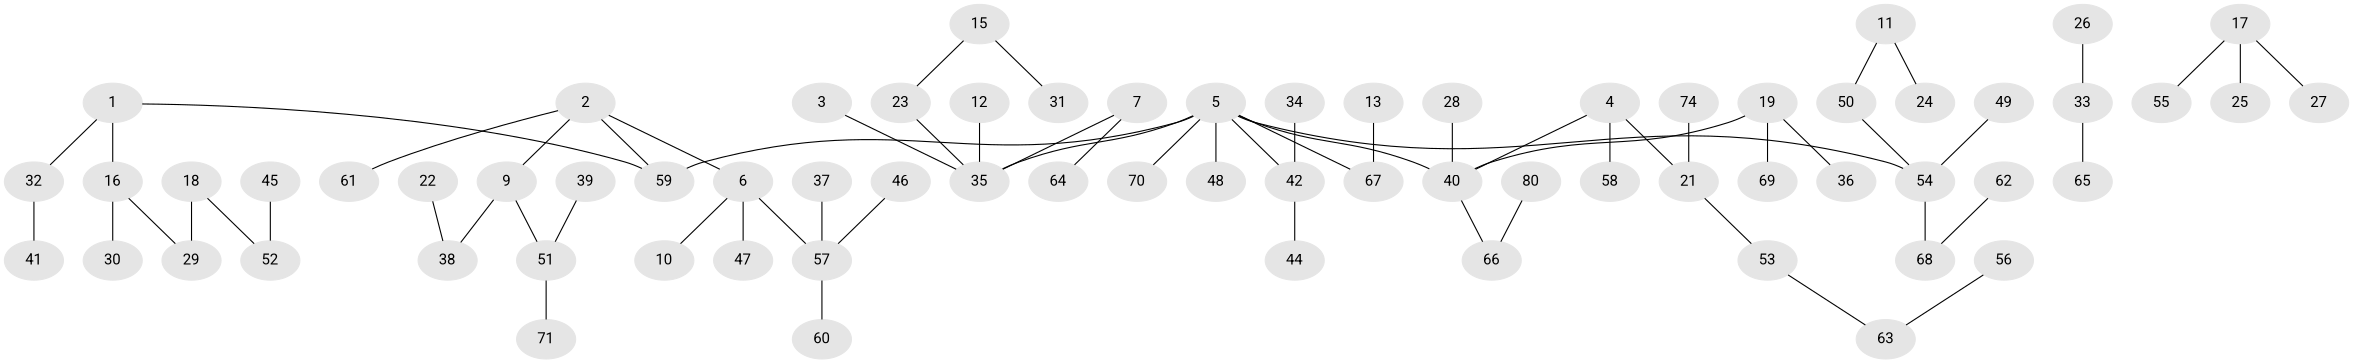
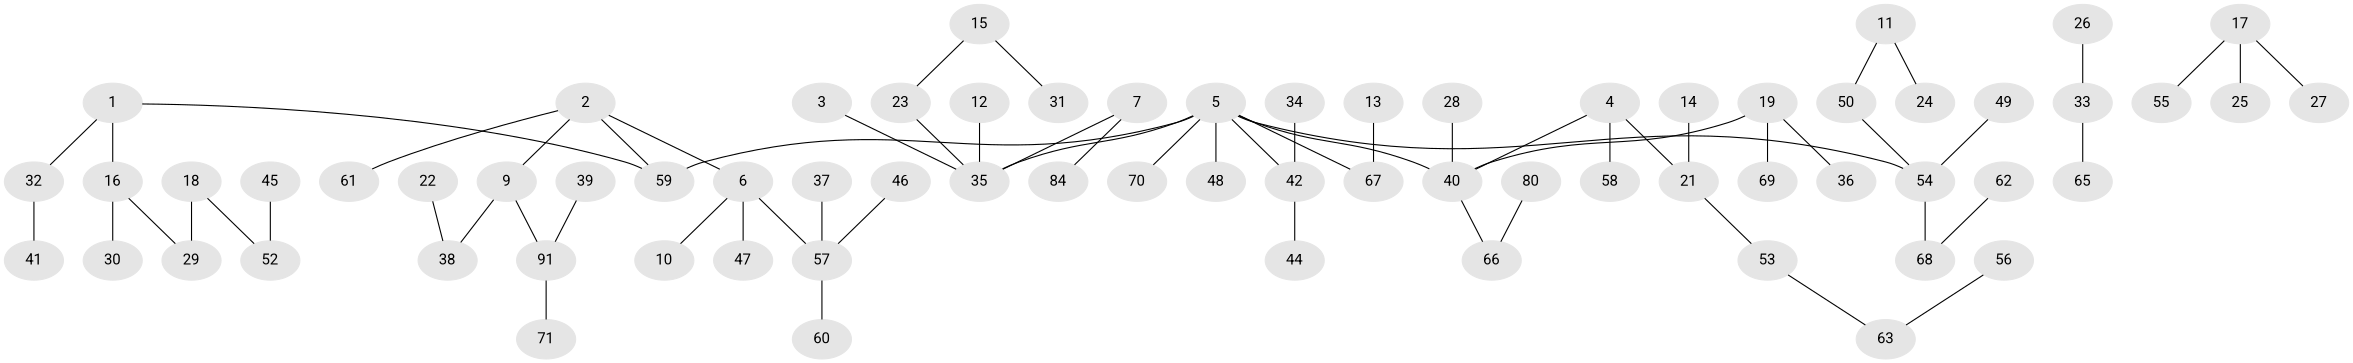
node "74": label "74" -> "14"
node "64": label "64" -> "84"
node "51": label "51" -> "91"
